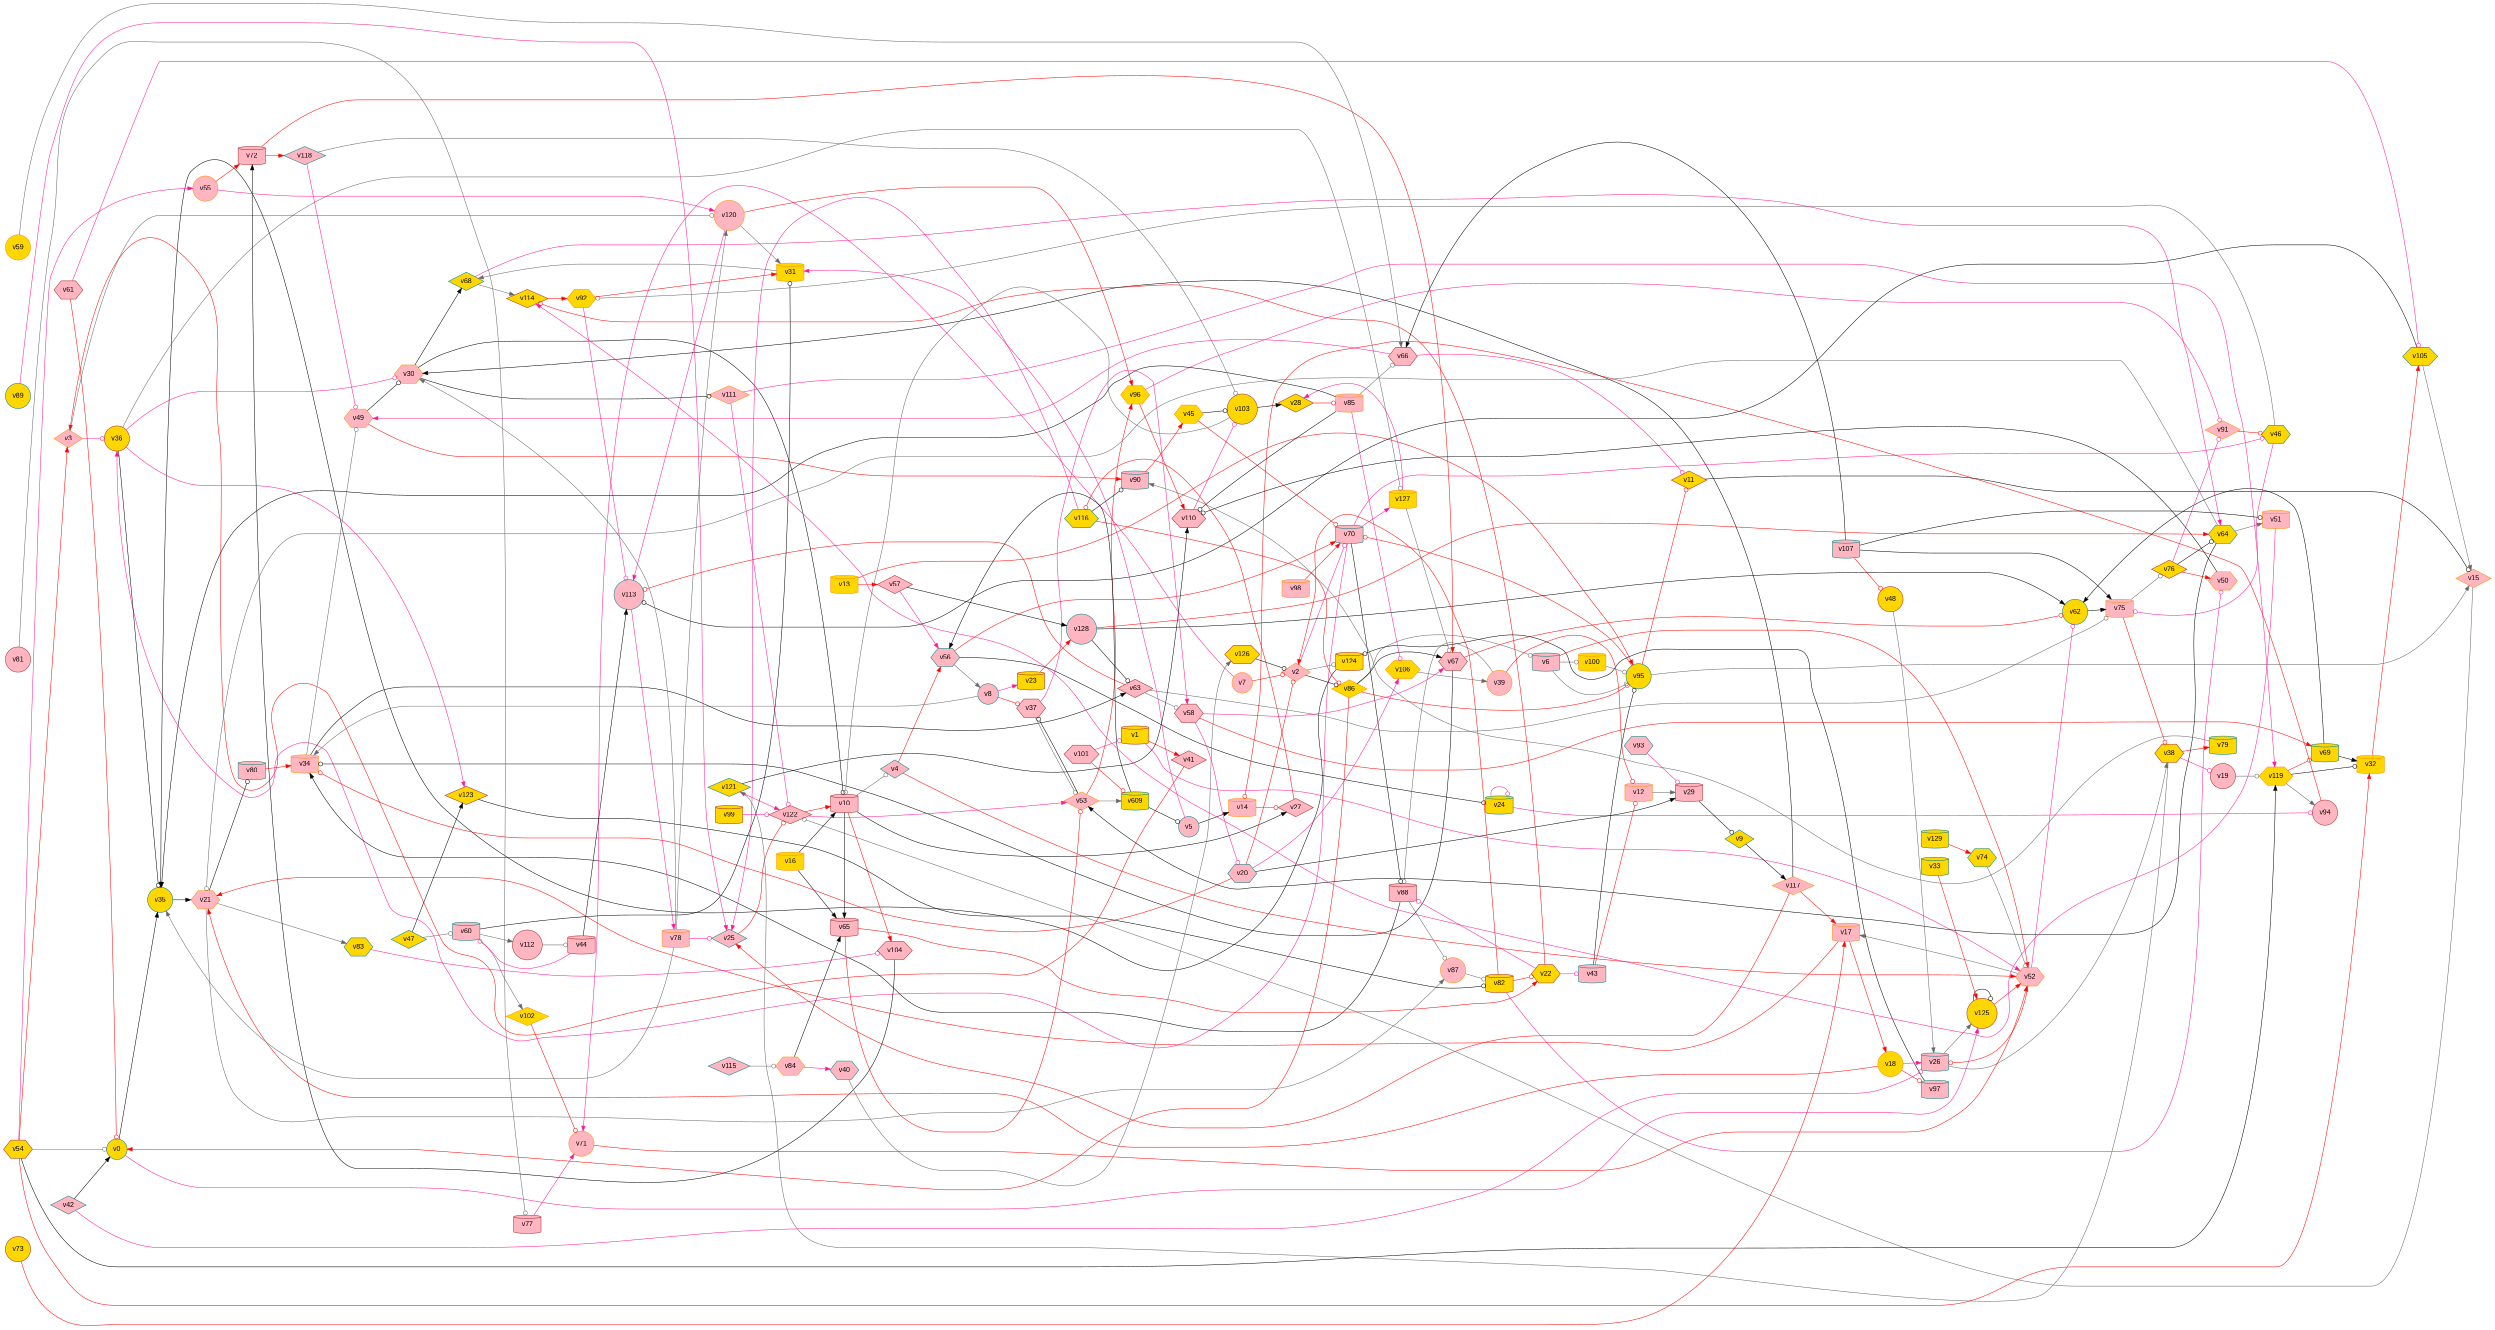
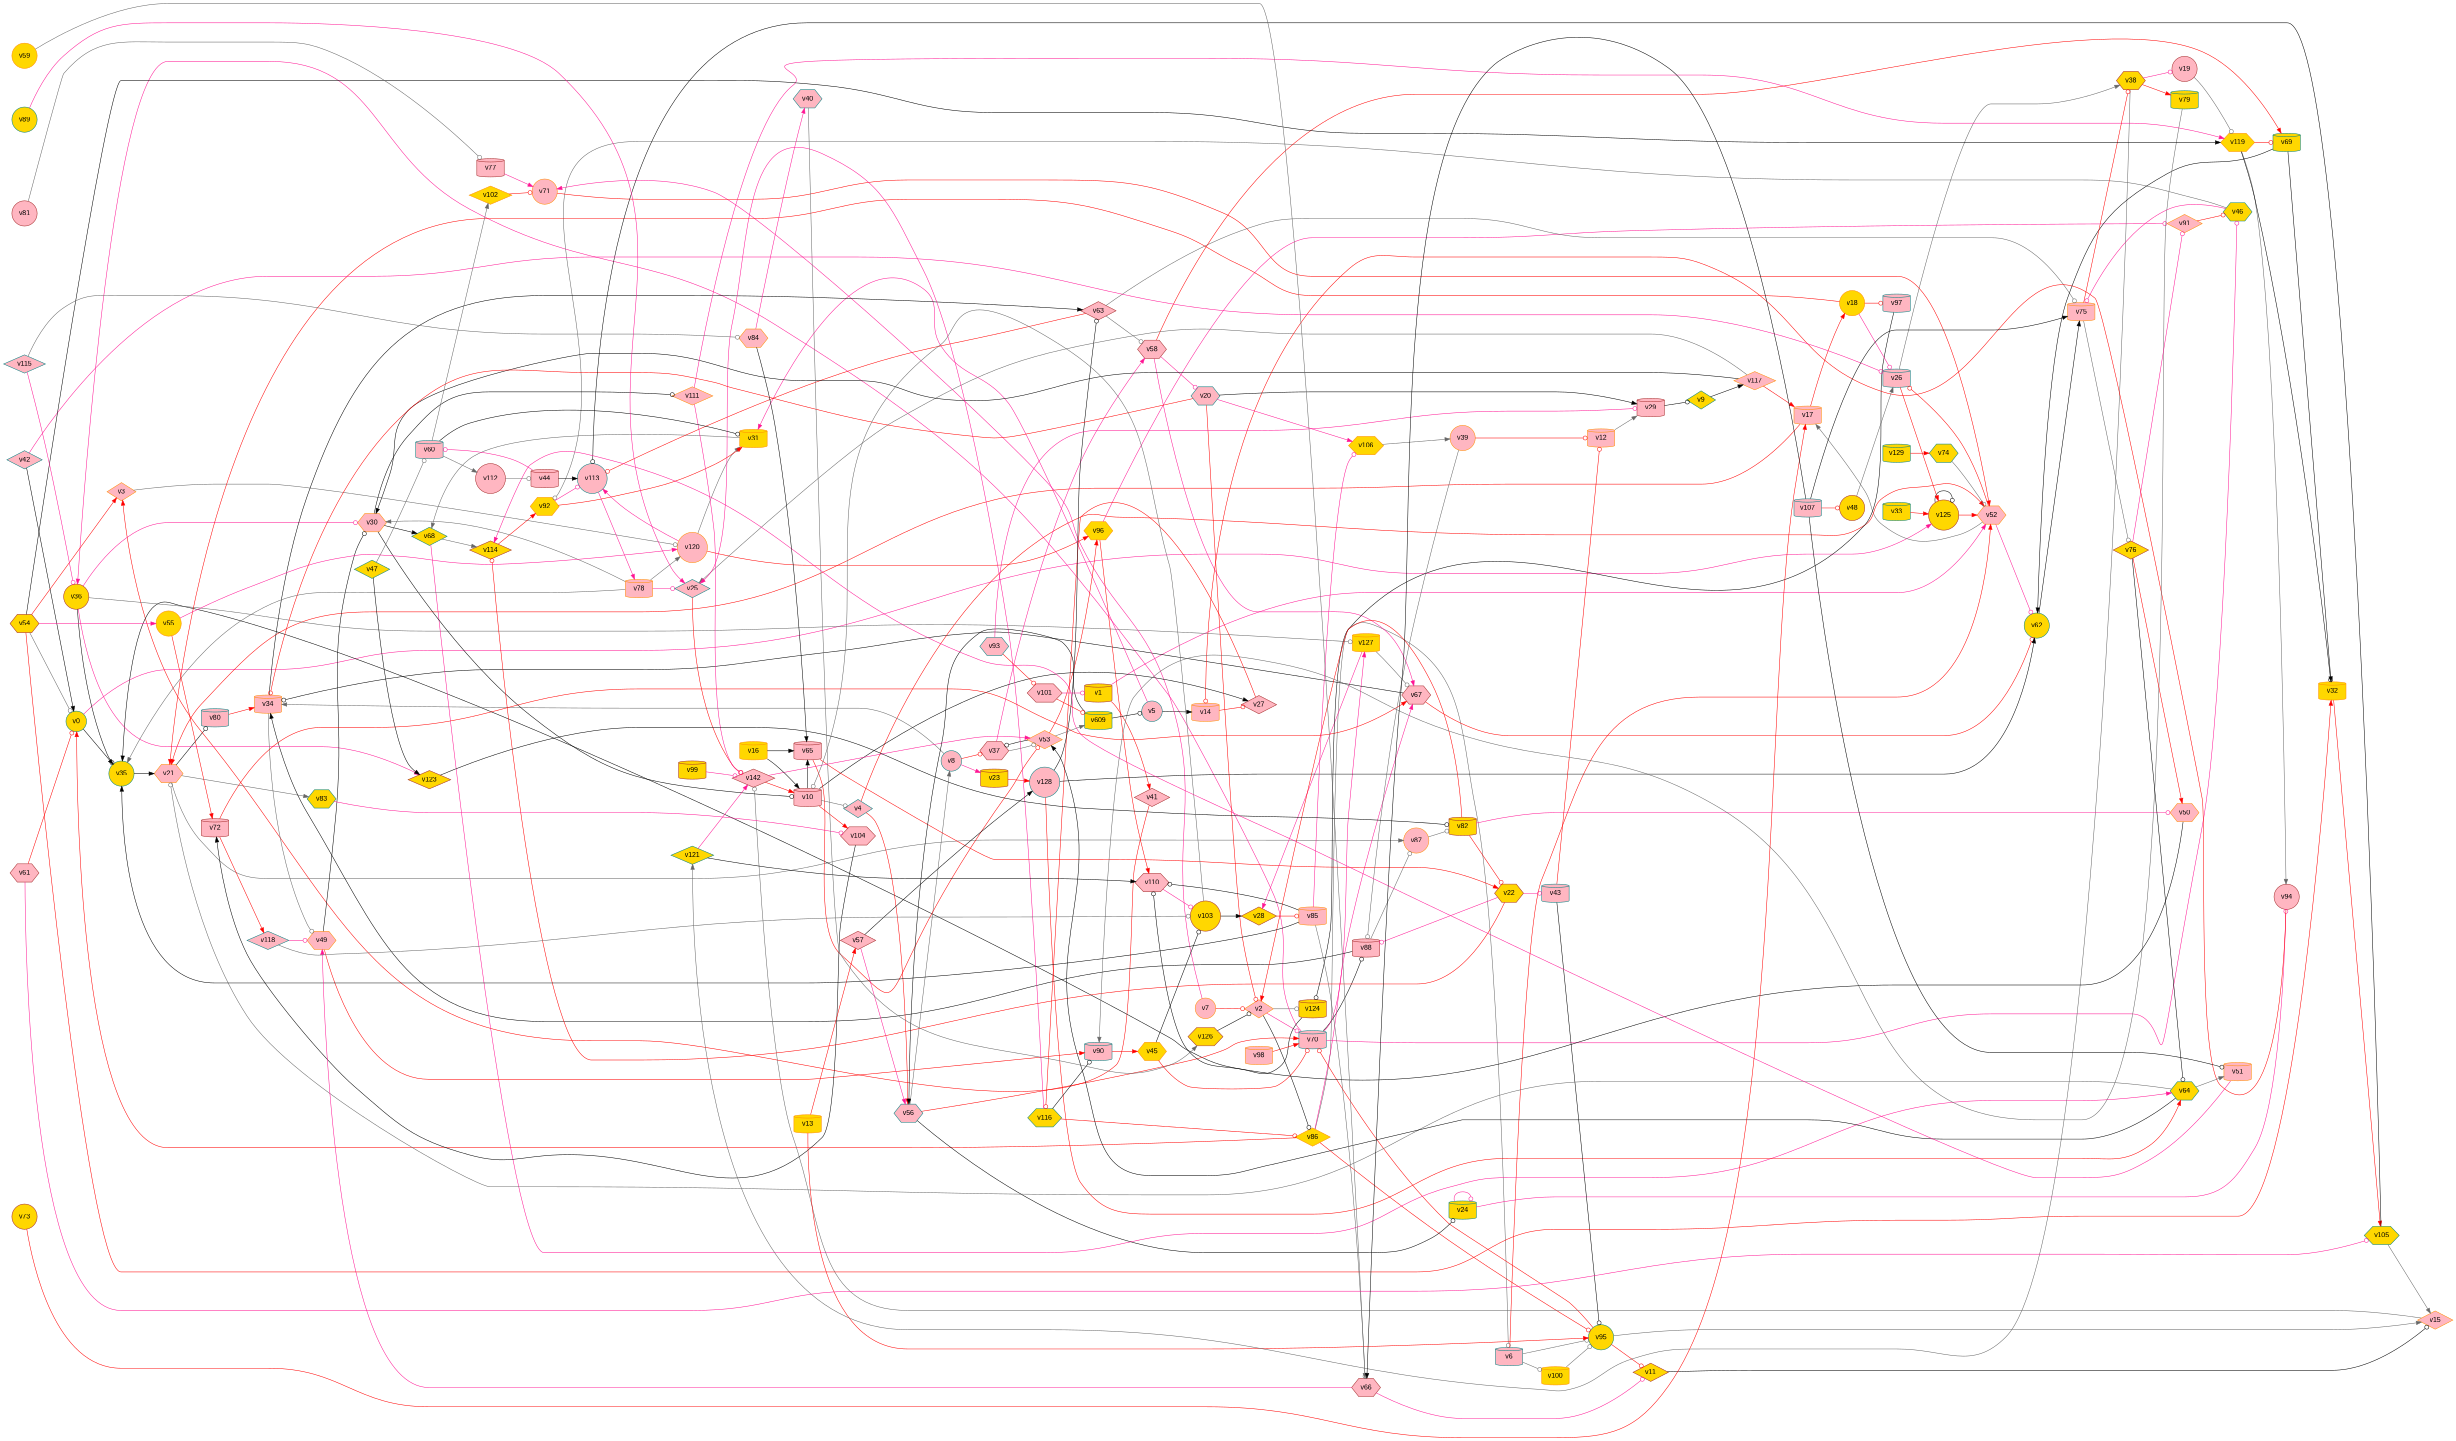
node "v55": fillcolor lightpink -> gold
edge "v3" -> "v36": now "v115" -> "v36"
edge "v86" -> "v67": color black -> deeppink
edge "v93" -> "v101": added
node "v122": label "v122" -> "v142"
edge "v26" -> "v125": color gray40 -> red
edge "v18" -> "v26": arrowhead normal -> odot
edge "v117" -> "v25": color red -> gray40
